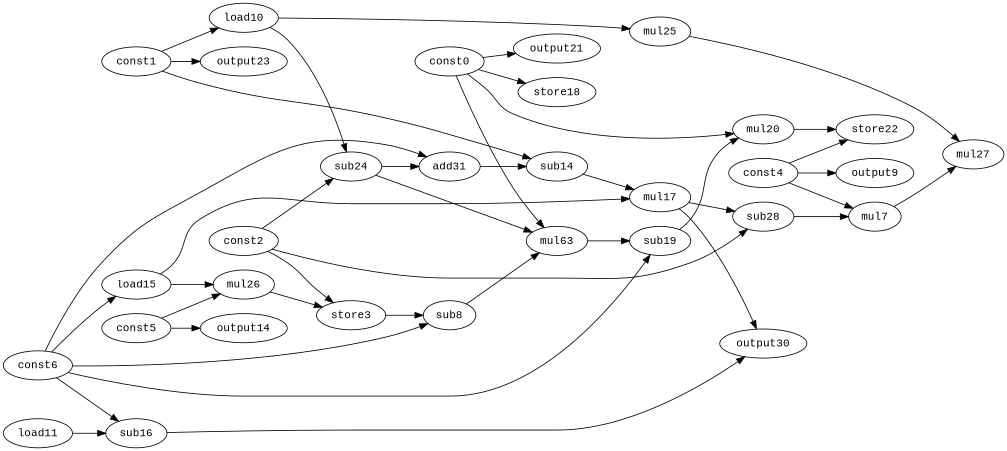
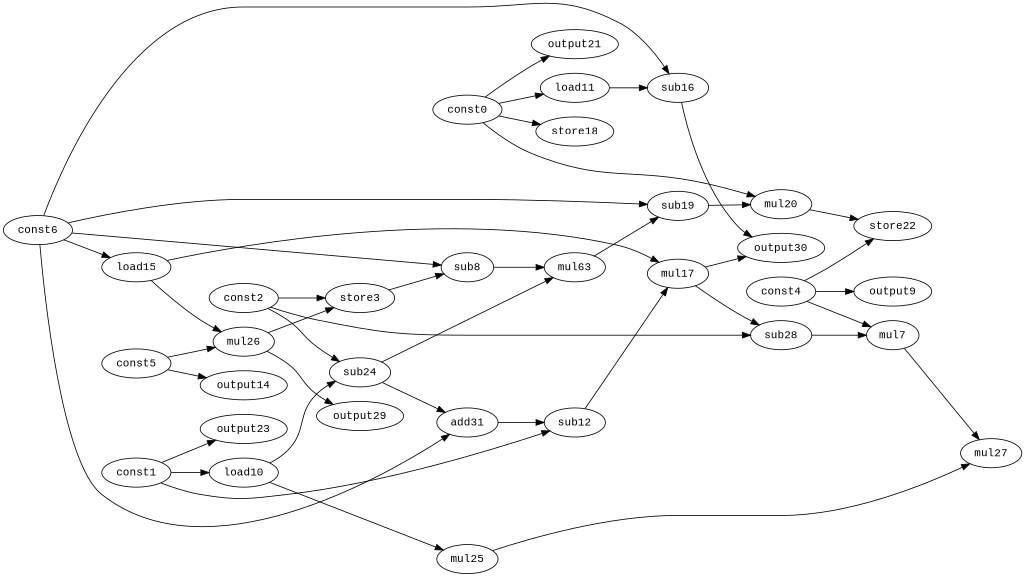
edge "const0" -> "mul63": now "const0" -> "load11"
node "sub14": label "sub14" -> "sub12"
node "output29": added
